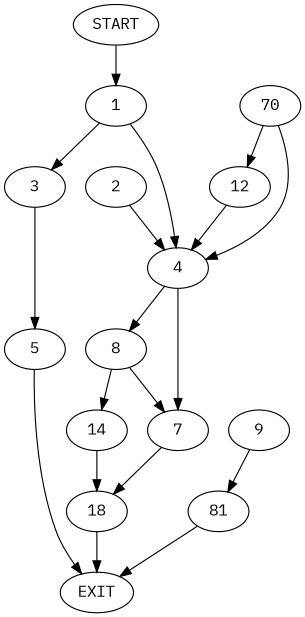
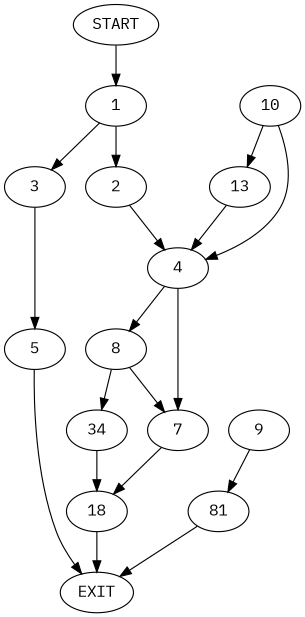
node "70": label "70" -> "10"
edge "1" -> "4": now "1" -> "2"
node "12": label "12" -> "13"
node "14": label "14" -> "34"
